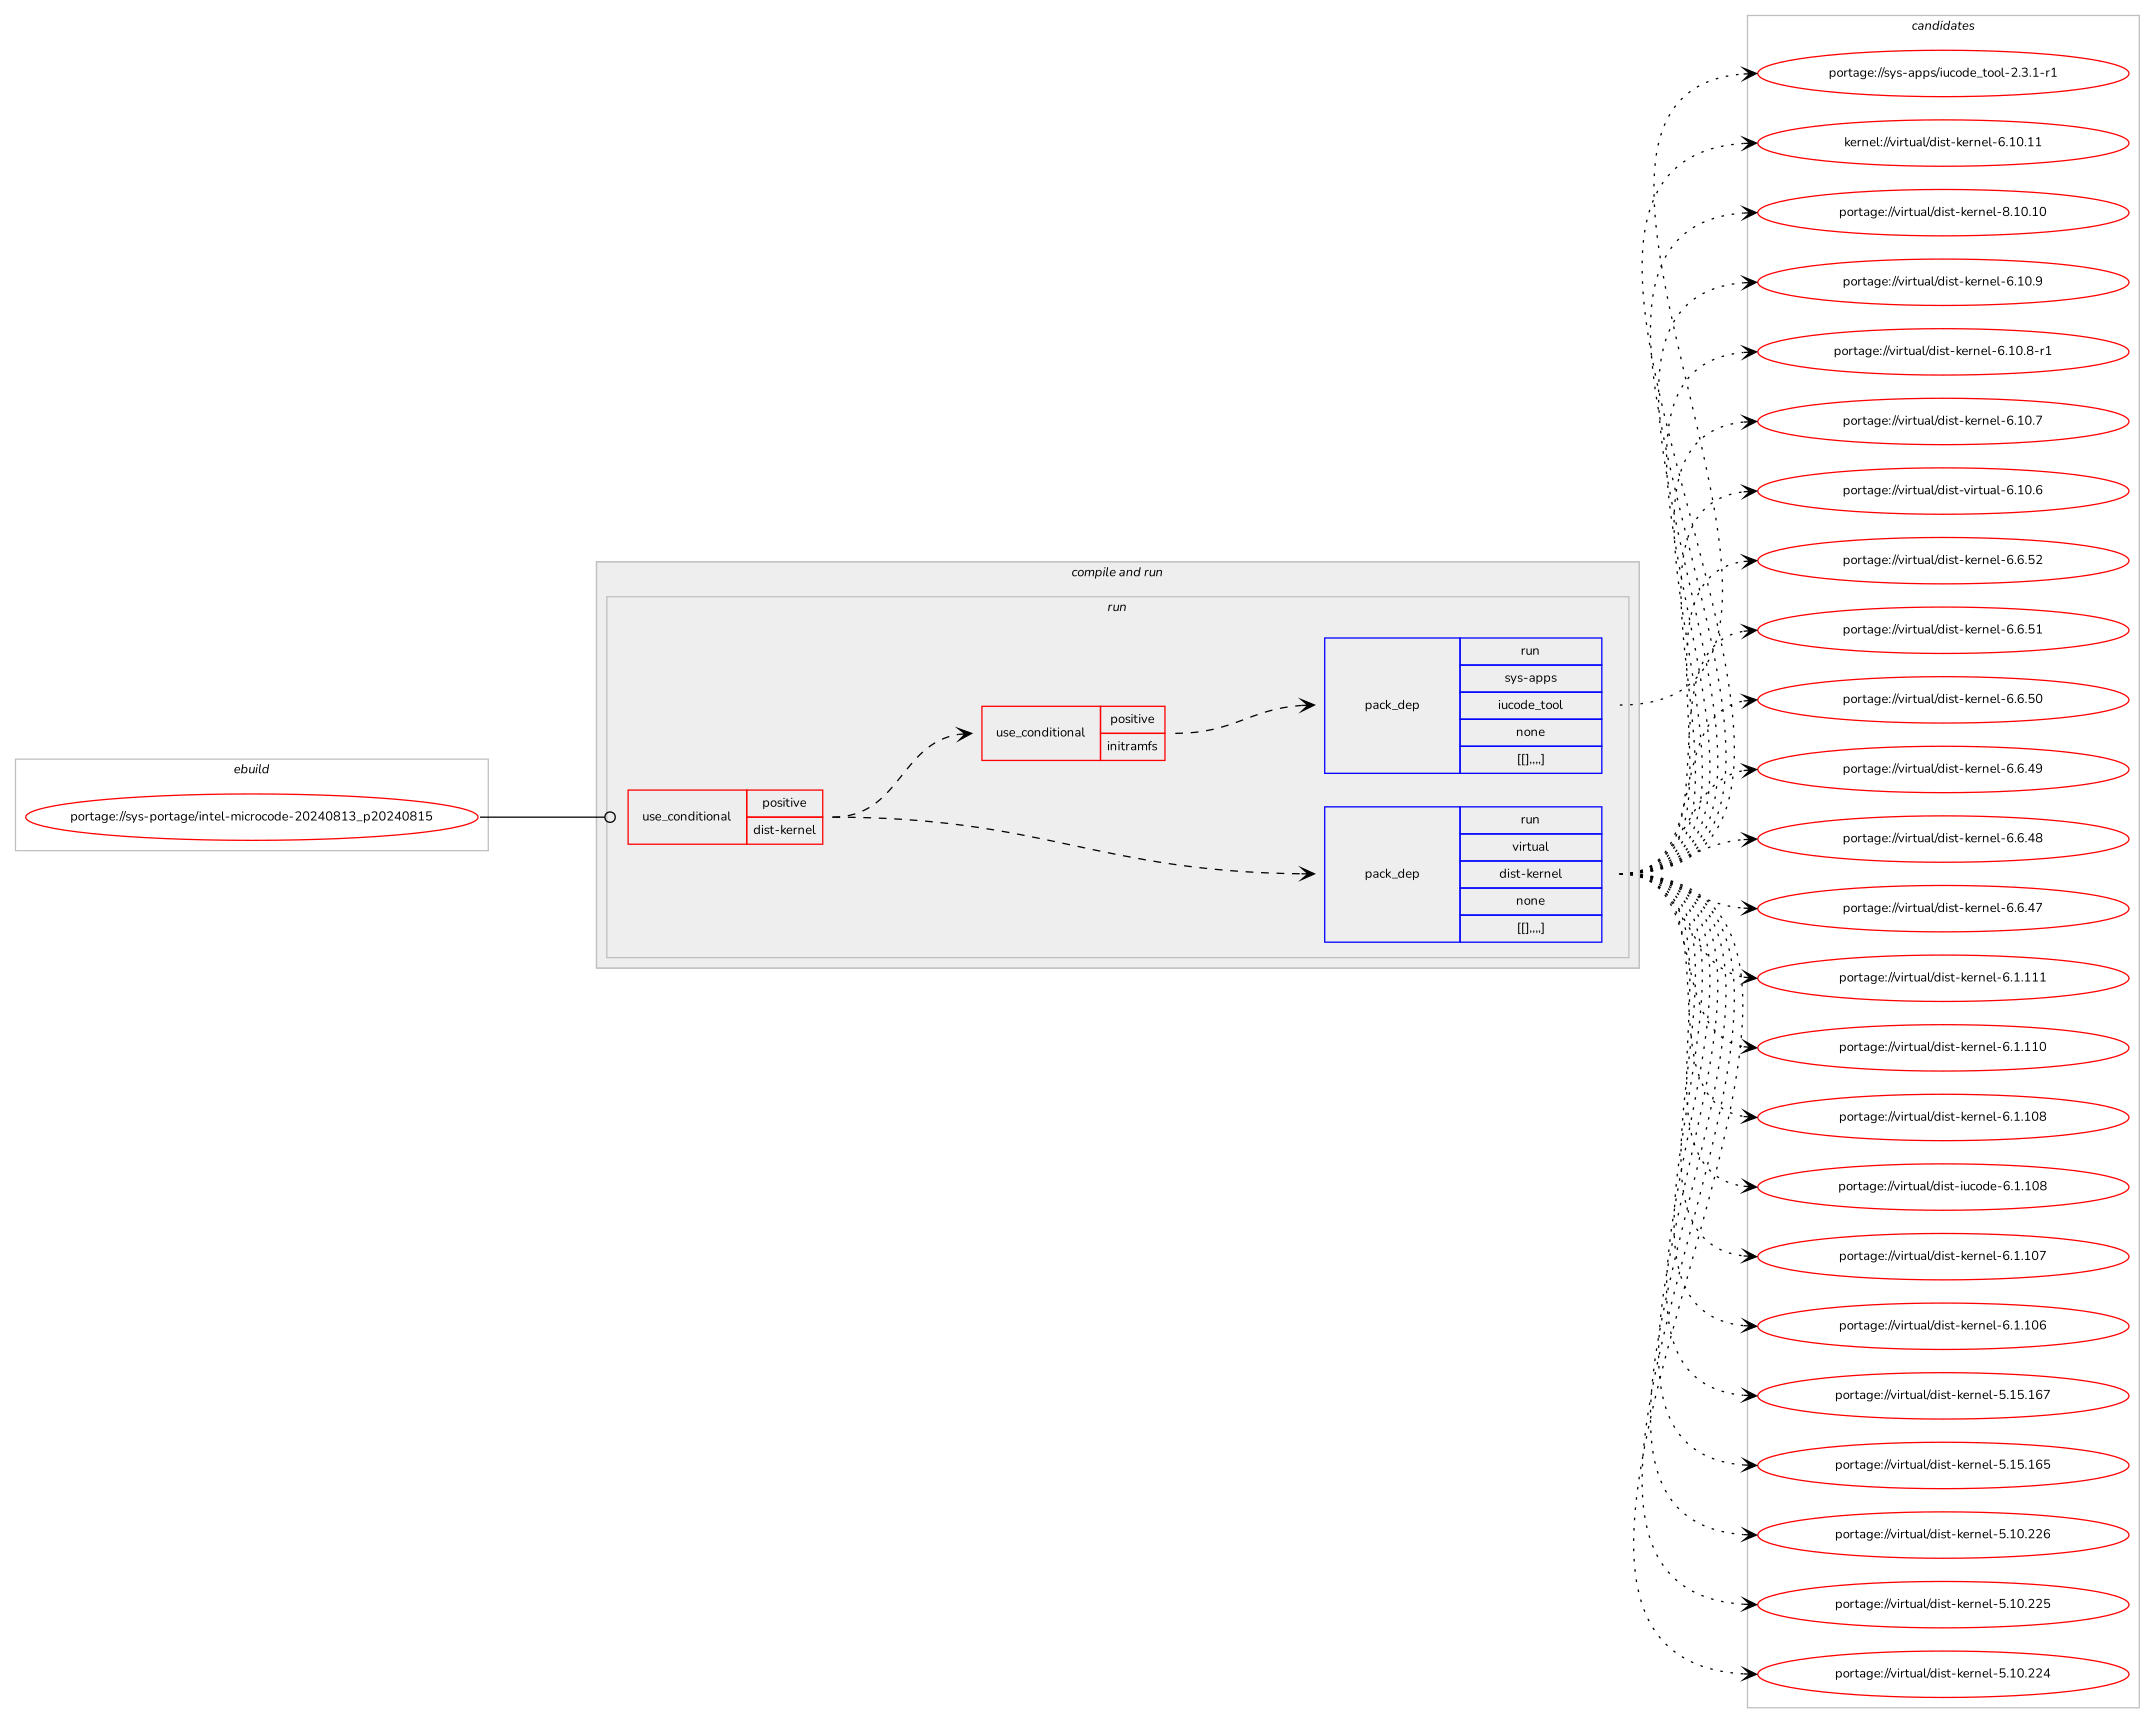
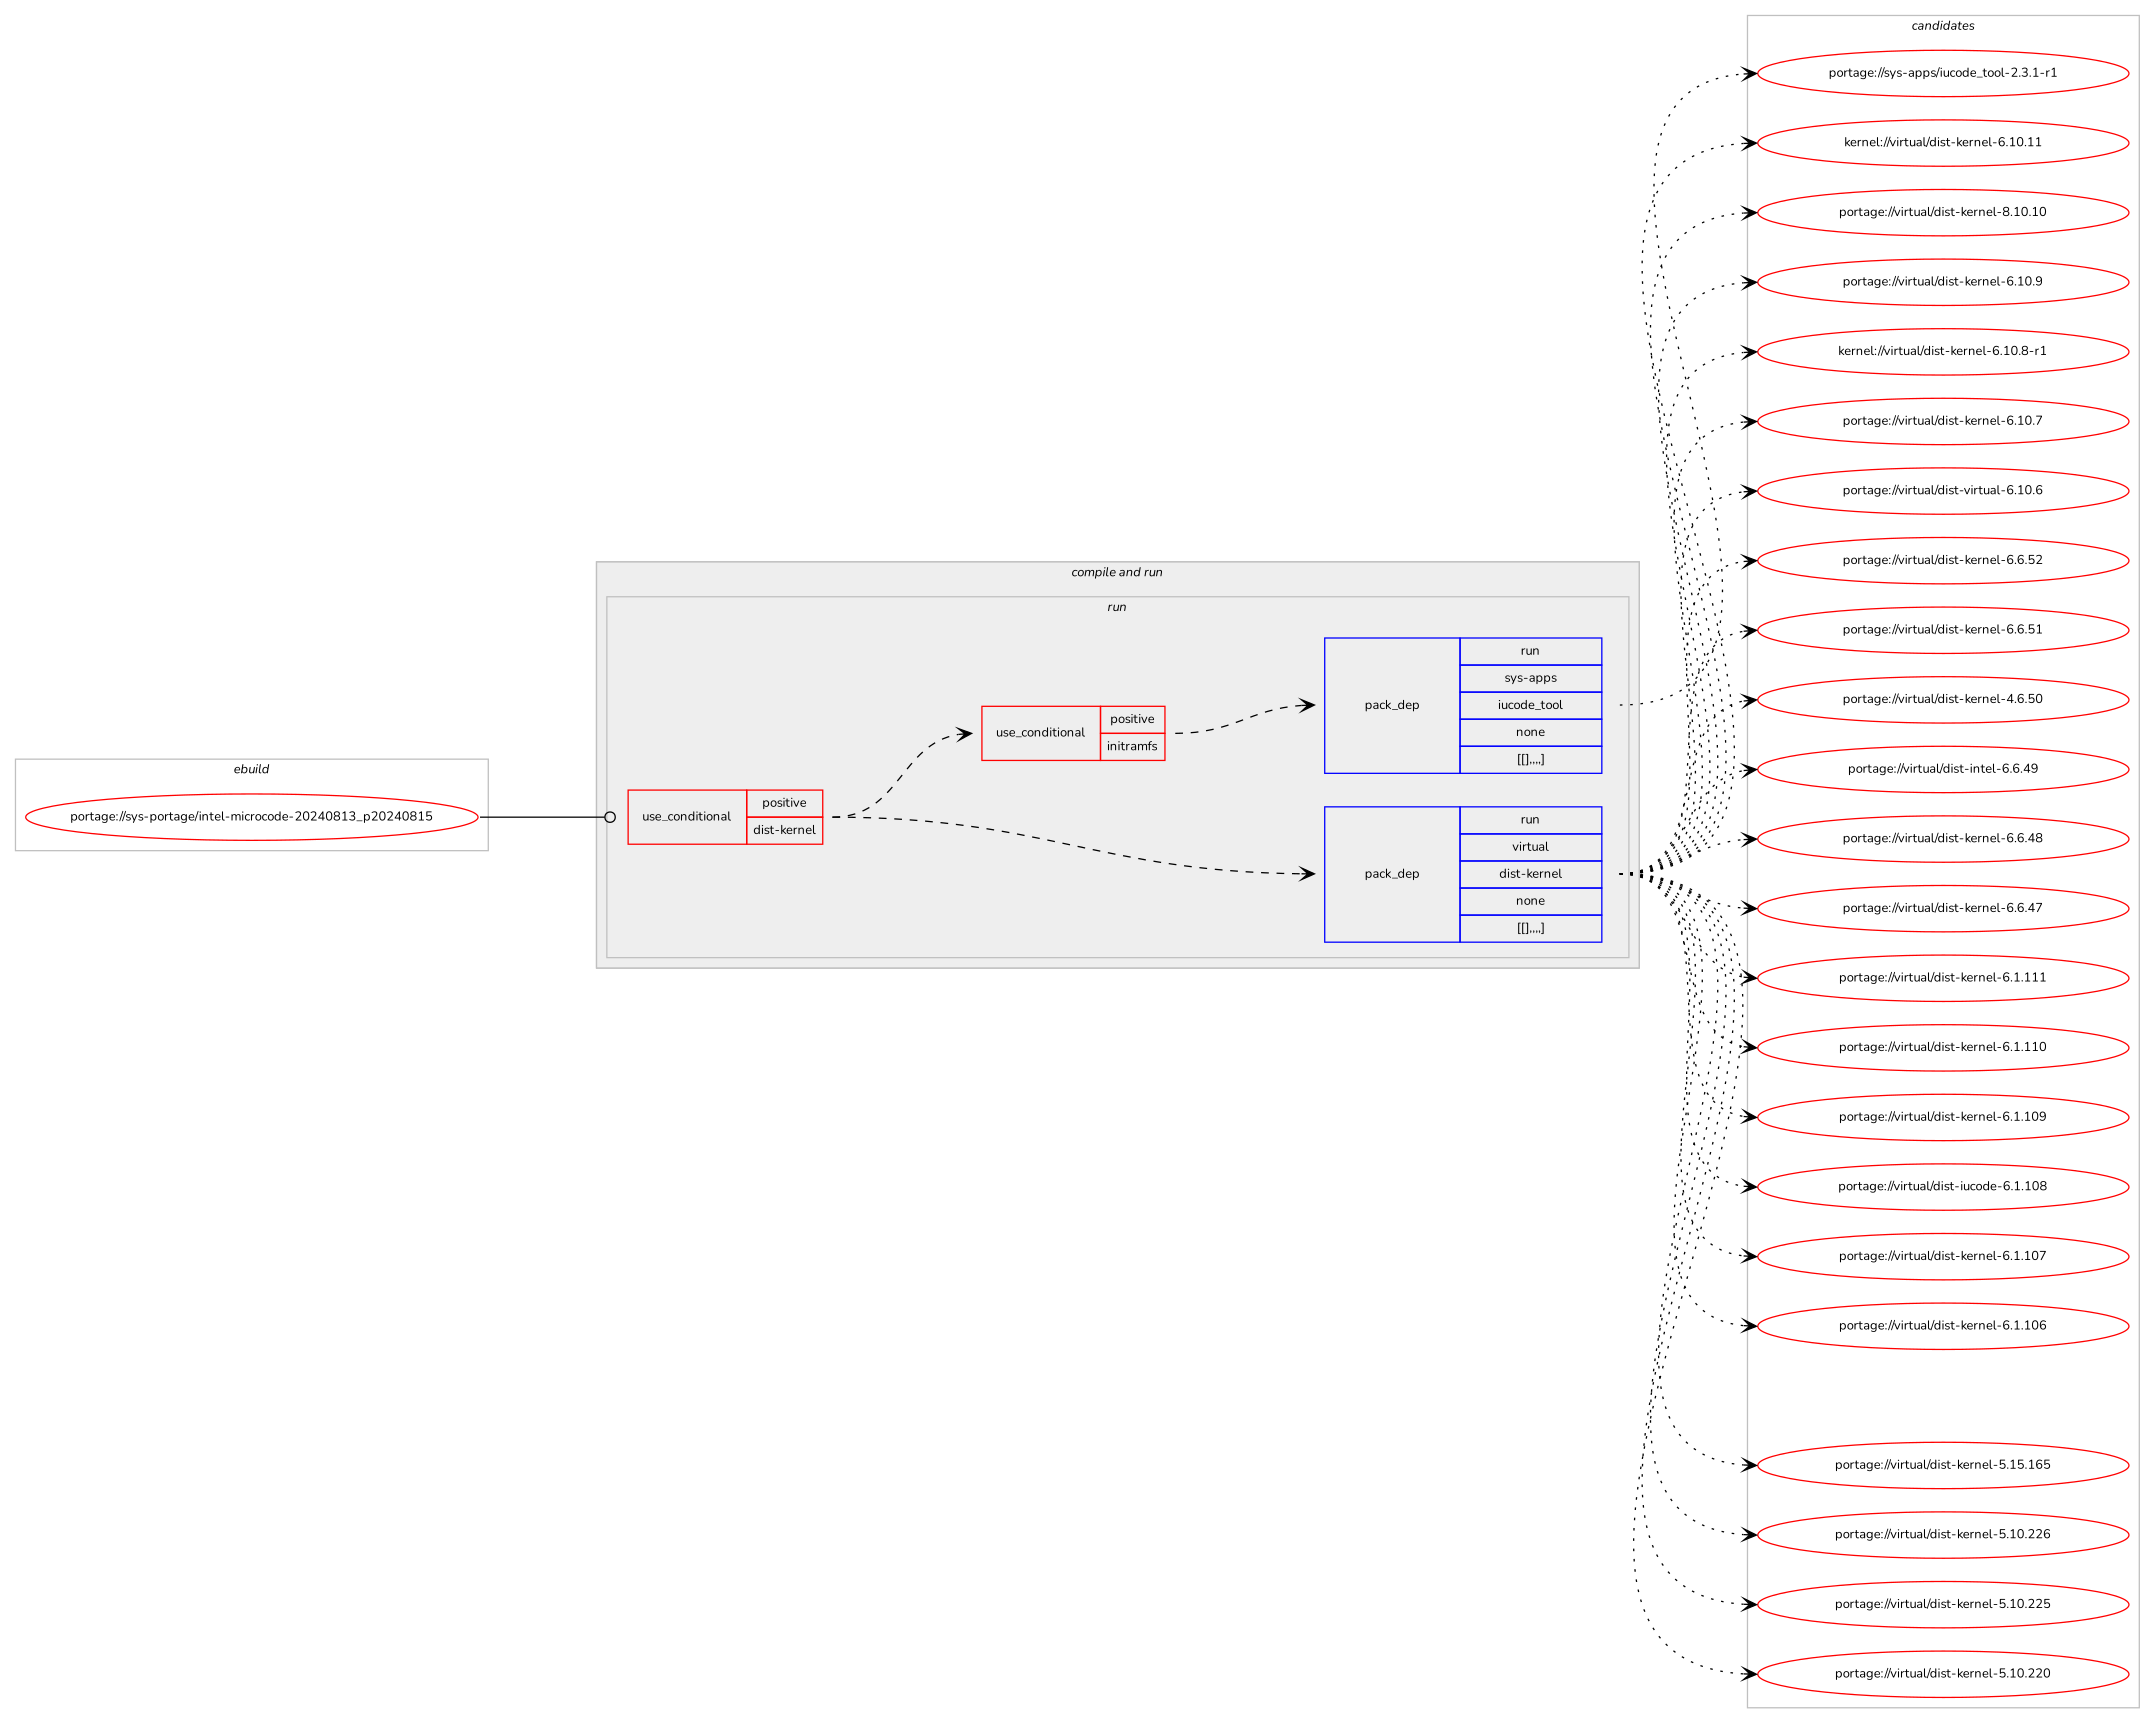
node "portage://virtual/dist-kernel-6.10.8-r1": label "portage://virtual/dist-kernel-6.10.8-r1" -> "kernel://virtual/dist-kernel-6.10.8-r1"
node "portage://virtual/dist-kernel-6.6.50": label "portage://virtual/dist-kernel-6.6.50" -> "portage://virtual/dist-kernel-4.6.50"
node "portage://virtual/dist-kernel-6.6.49": label "portage://virtual/dist-kernel-6.6.49" -> "portage://virtual/dist-intel-6.6.49"
node "portage://virtual/dist-kernel-6.1.108": label "portage://virtual/dist-kernel-6.1.108" -> "portage://virtual/dist-kernel-6.1.109"
node "portage://virtual/dist-kernel-5.15.167": removed
node "portage://virtual/dist-kernel-5.10.224": label "portage://virtual/dist-kernel-5.10.224" -> "portage://virtual/dist-kernel-5.10.220"
